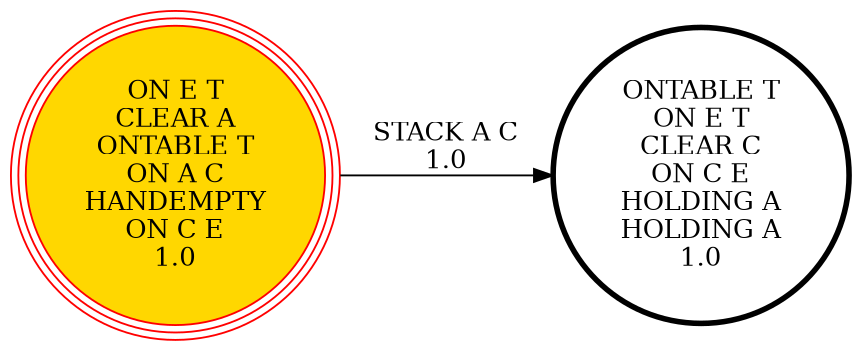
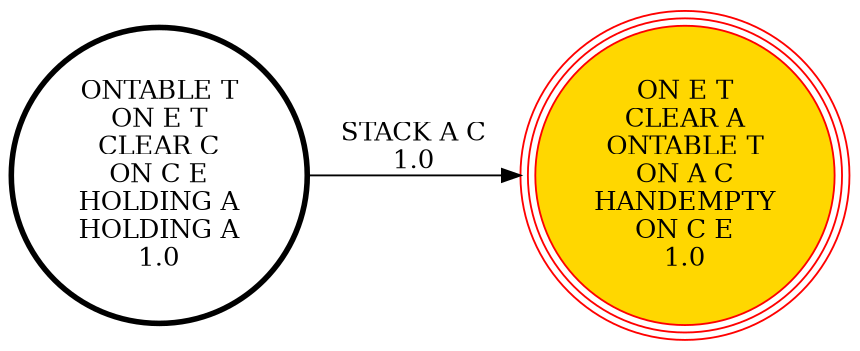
edge "ON E T CLEAR A ONTABLE T ON A C HANDEMPTY ON C E 1.0" -> "ONTABLE T ON E T CLEAR C ON C E HOLDING A HOLDING A 1.0": reversed
